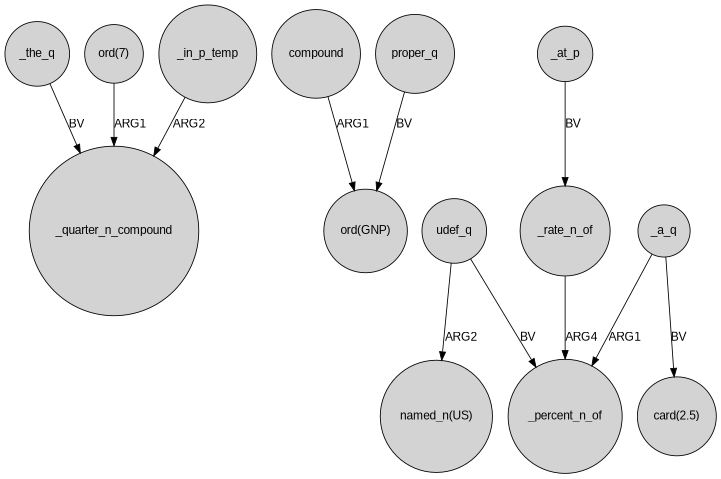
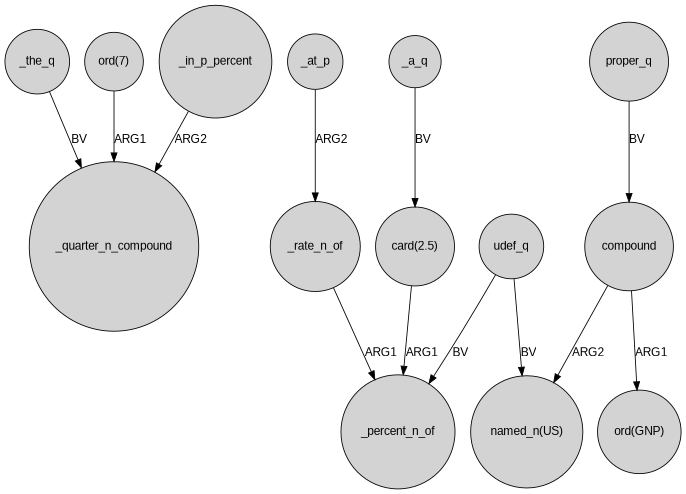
node "_in_p_temp": label "_in_p_temp" -> "_in_p_percent"
edge "_at_p" -> "_rate_n_of": label "BV" -> "ARG2"
edge "proper_q" -> "ord(GNP)": now "proper_q" -> "compound"
edge "_a_q" -> "_percent_n_of": now "card(2.5)" -> "_percent_n_of"
edge "compound" -> "named_n(US)": added, label "ARG2"
edge "udef_q" -> "named_n(US)": label "ARG2" -> "BV"
edge "_rate_n_of" -> "_percent_n_of": label "ARG4" -> "ARG1"
